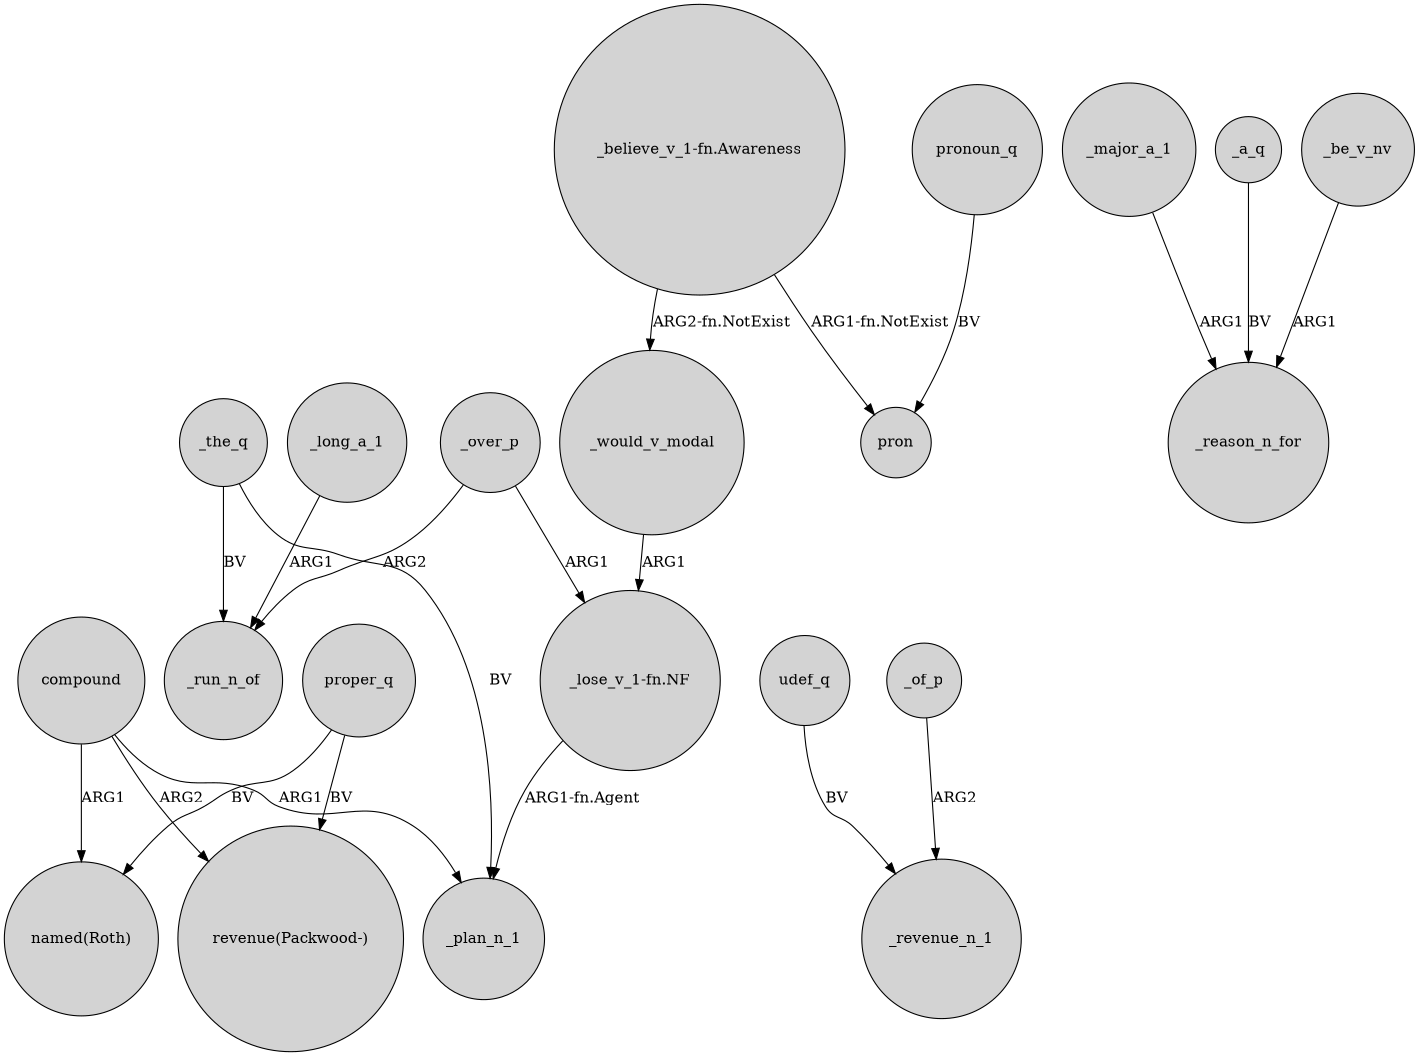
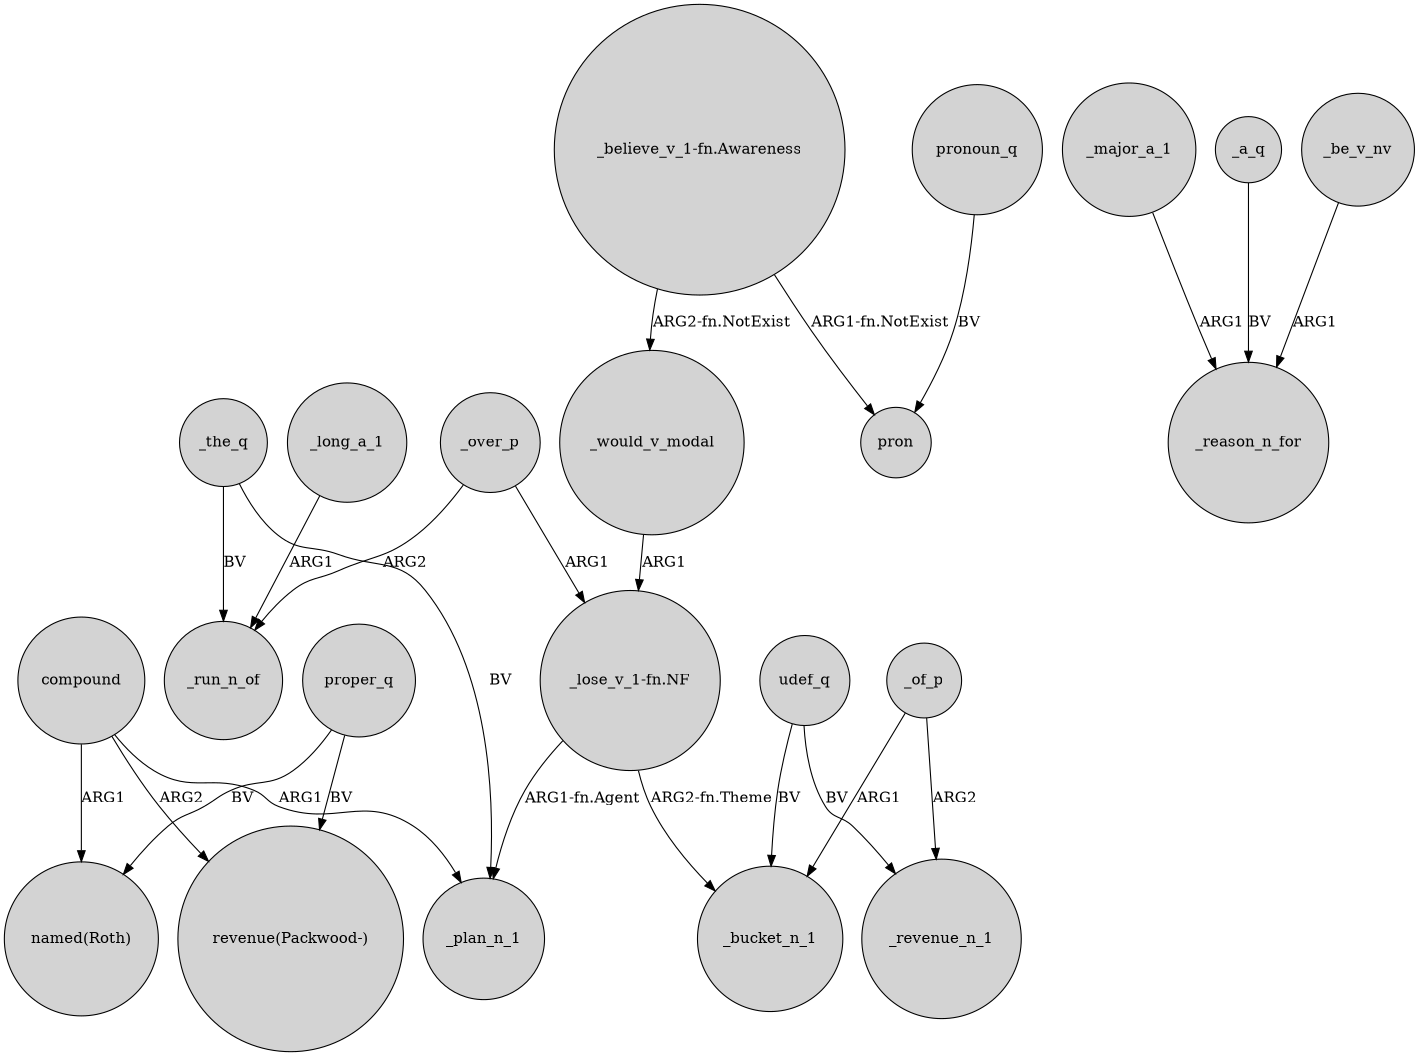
node "_bucket_n_1": added
